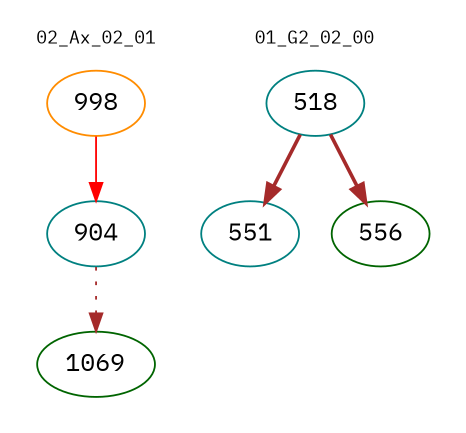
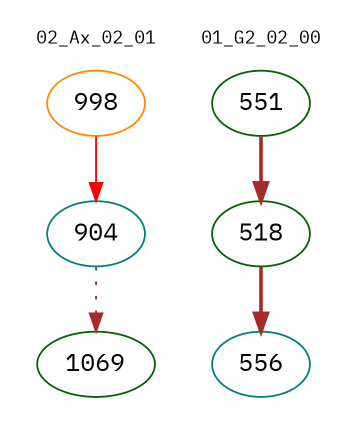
node "518": color teal -> darkgreen
edge "518" -> "551": reversed
node "551": color teal -> darkgreen
node "556": color darkgreen -> teal
